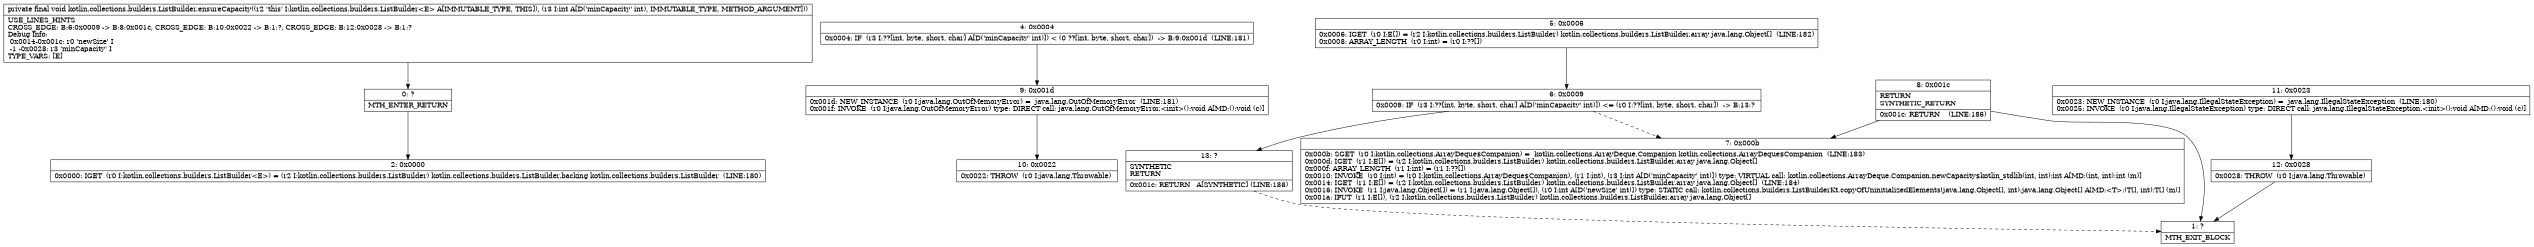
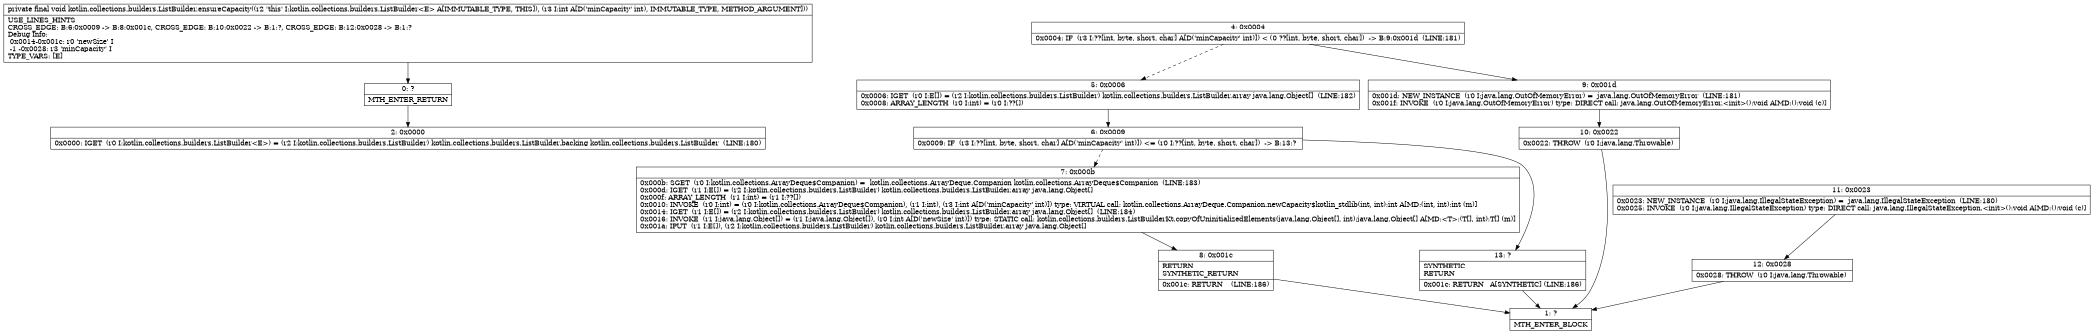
edge "4: 0x0004" -> "5: 0x0006": added
edge "8: 0x001c" -> "7: 0x000b": reversed
edge "13: ?" -> "1: ?": style dashed -> solid
edge "10: 0x0022" -> "1: ?": added
node "1: ?": text "MTH_EXIT_BLOCK" -> "MTH_ENTER_BLOCK"
